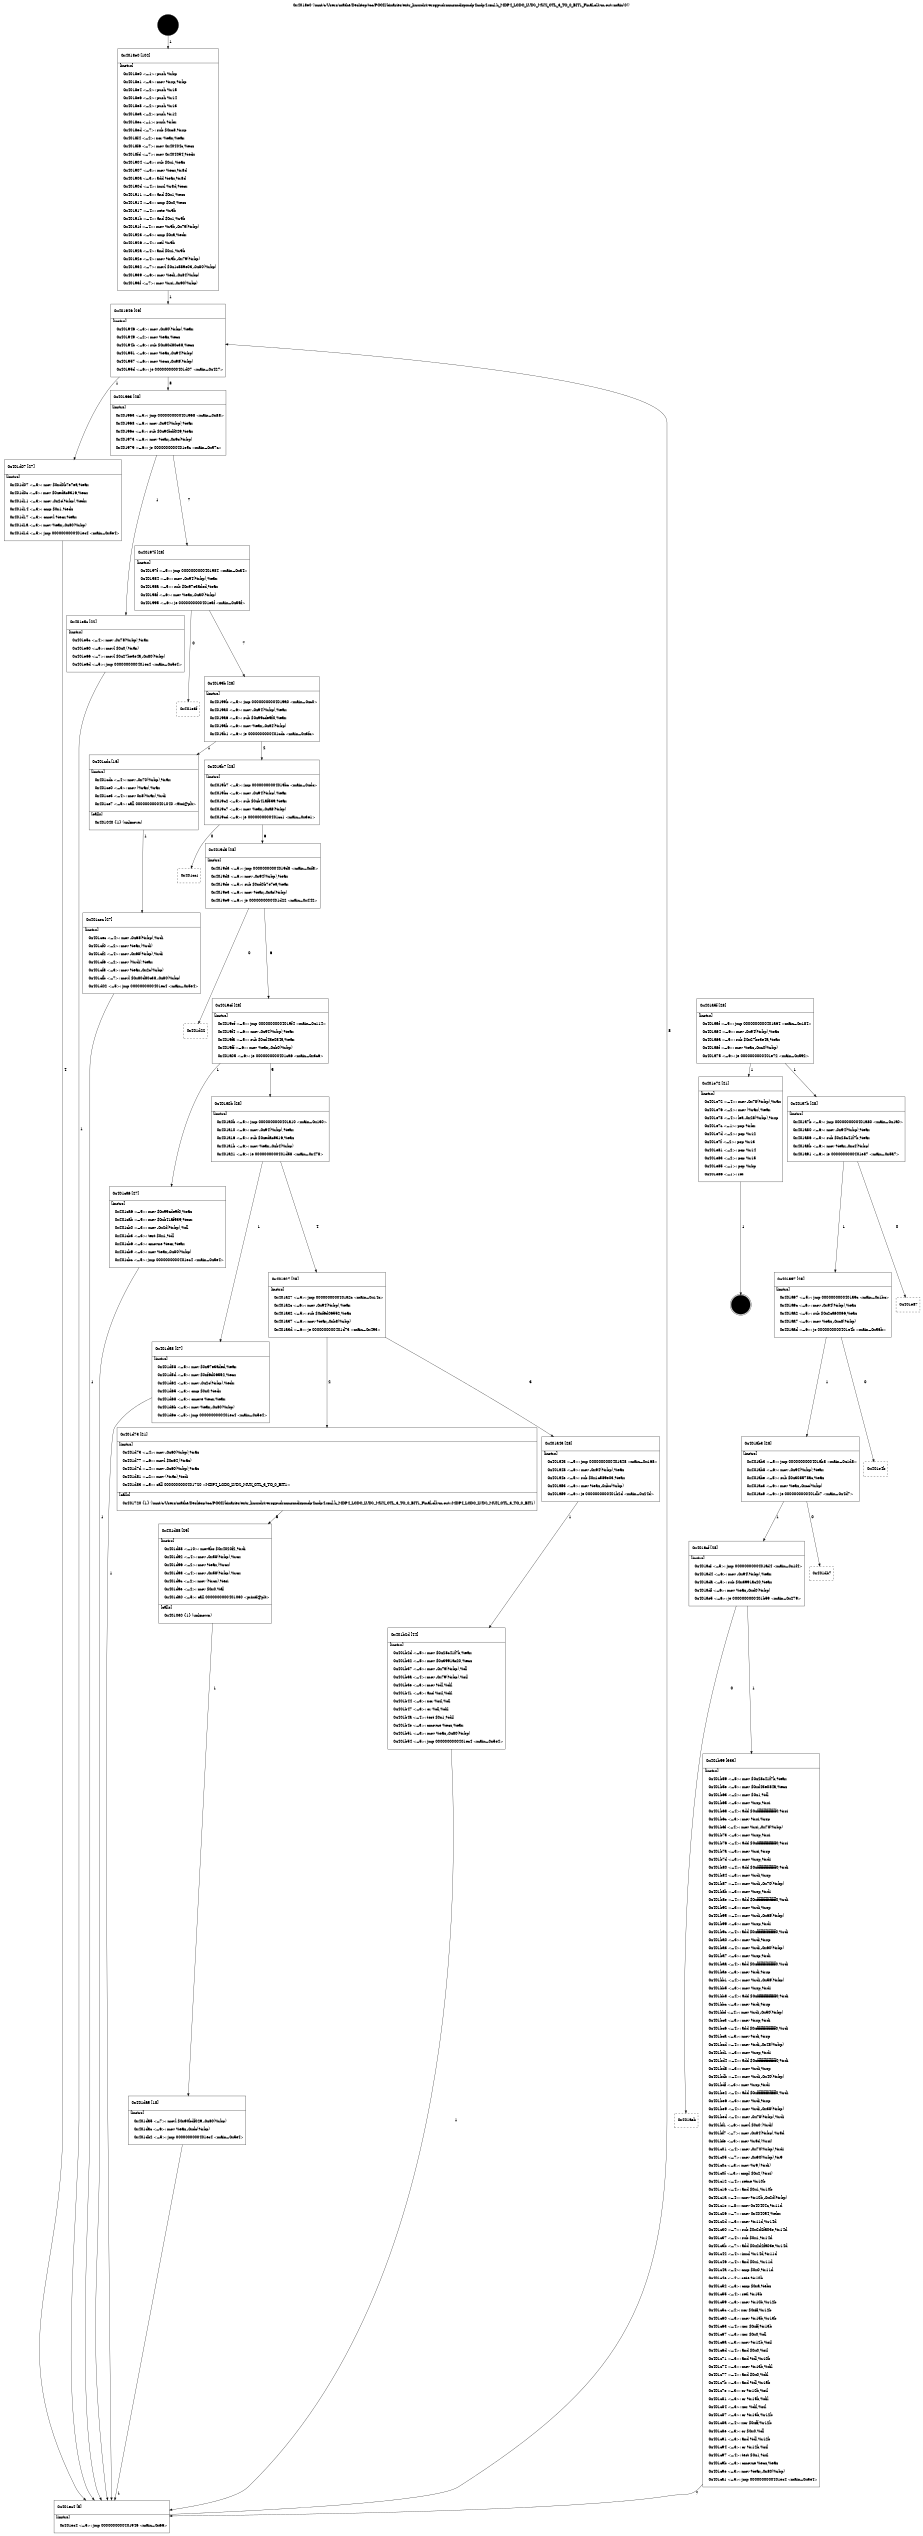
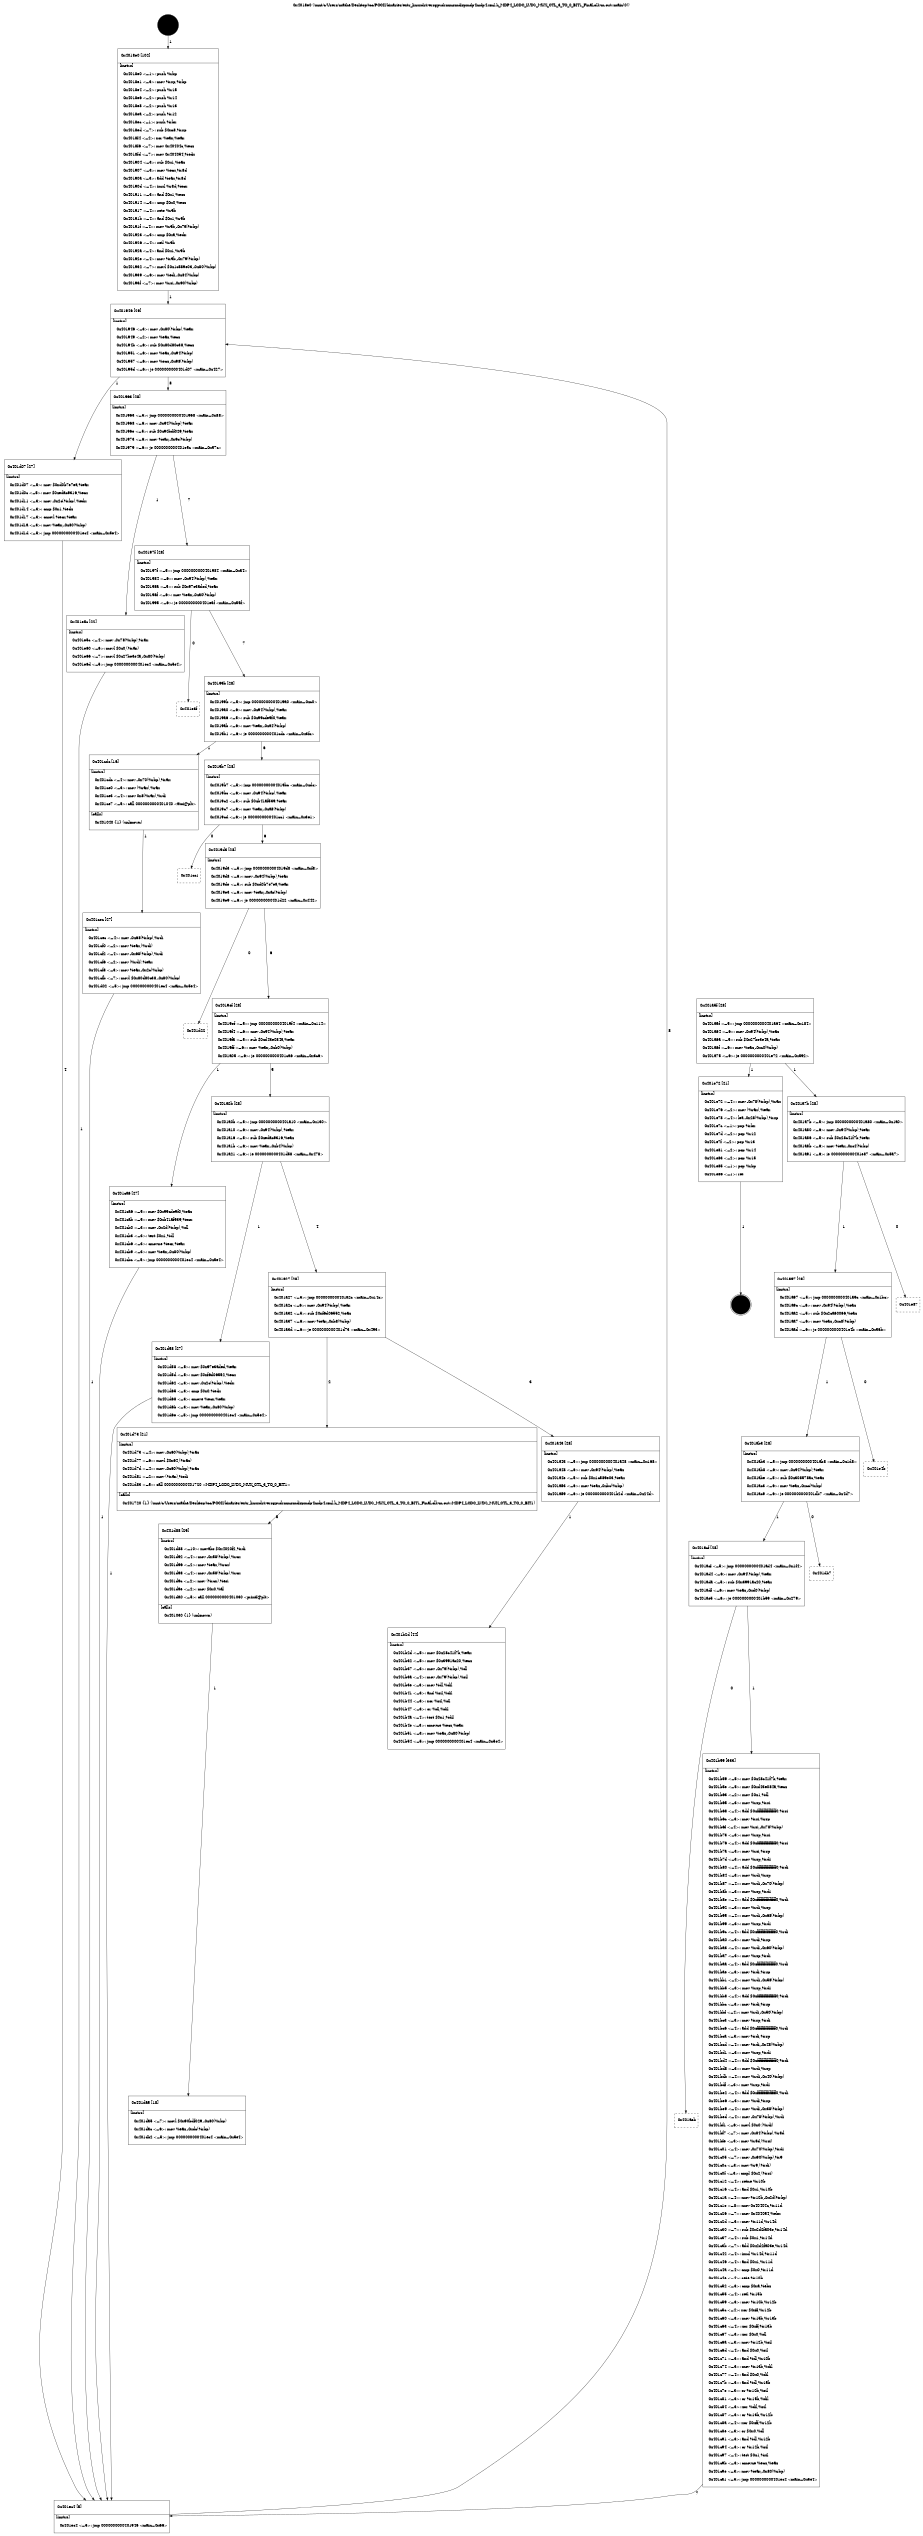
edge "0x40199b [28]" -> "0x4019b7 [28]": label " 2" -> " 6"
edge "0x401b2d [44]" -> "0x401ec4 [5]": removed, label "1"
edge "0x401da5 [18]" -> "0x401ec4 [5]": removed, label "1"
